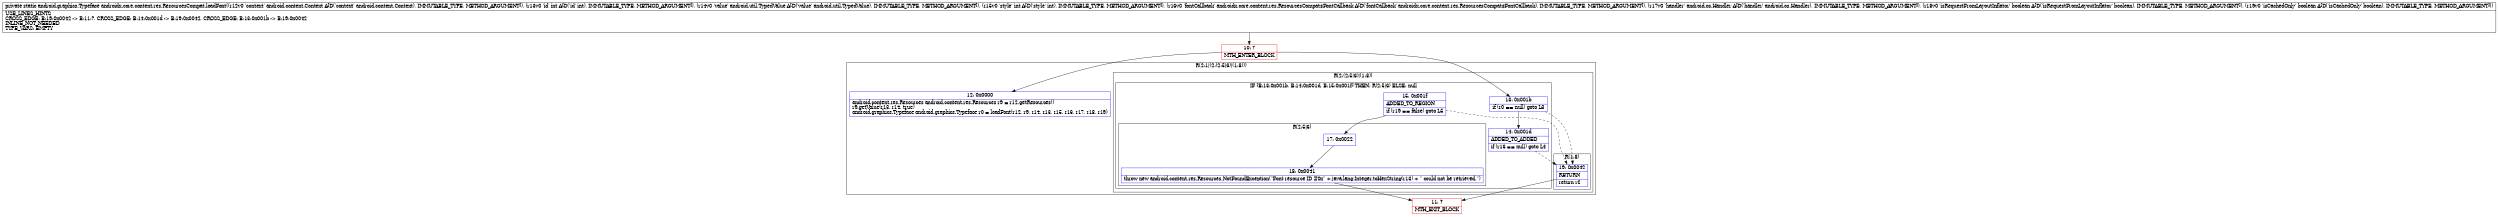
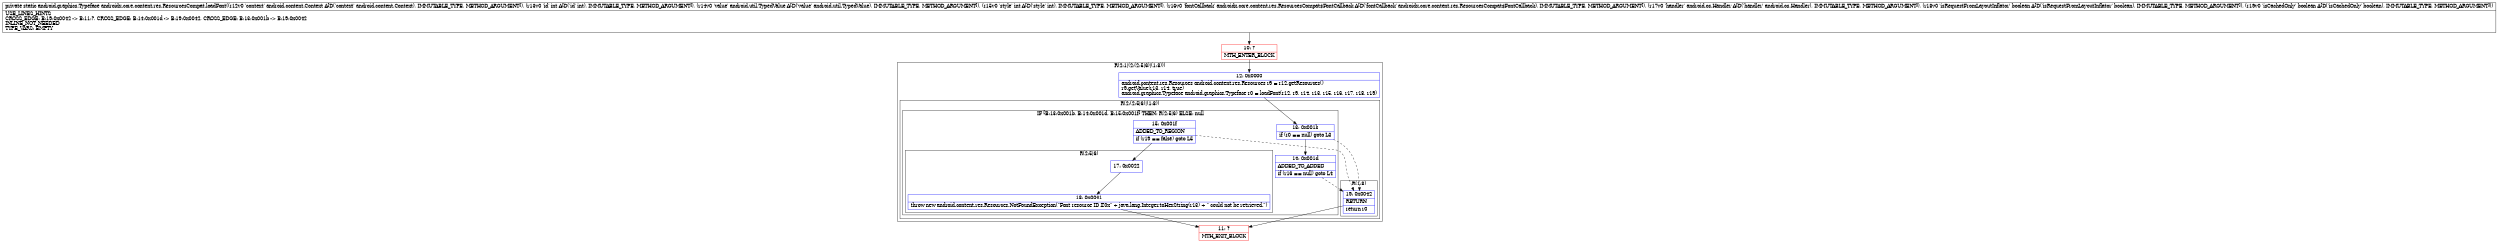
edge "10: ?" -> "13: 0x001b": now "12: 0x0000" -> "13: 0x001b"
